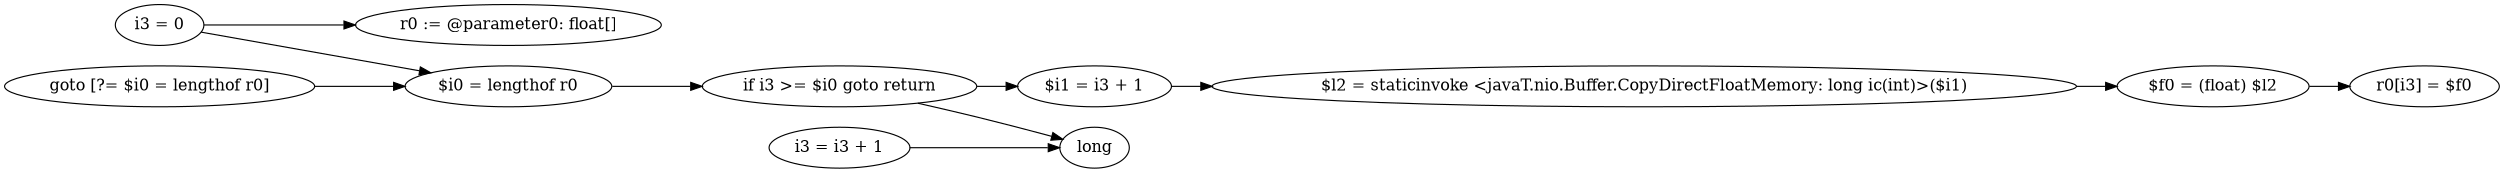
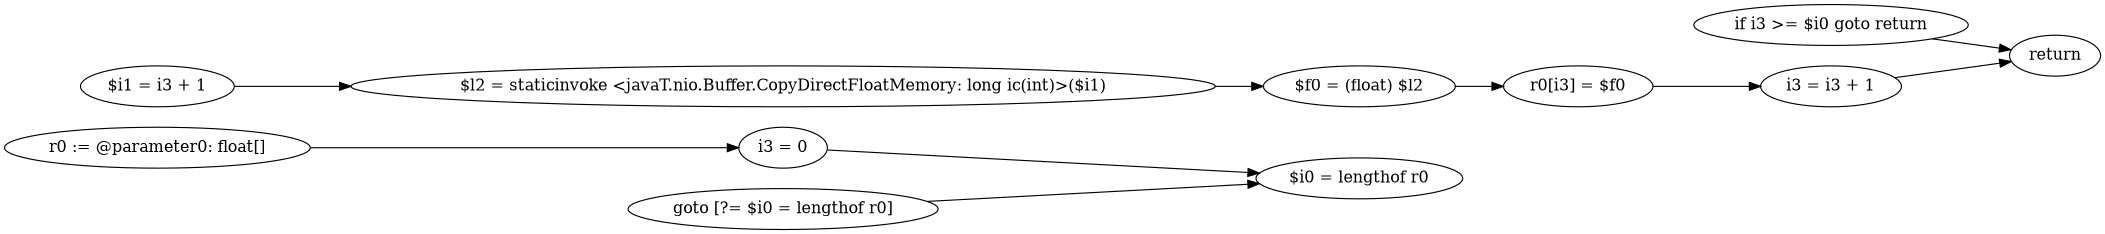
edge "i3 = 0" -> "r0 := @parameter0: float[]": reversed
edge "$i0 = lengthof r0" -> "if i3 >= $i0 goto return": removed
edge "if i3 >= $i0 goto return" -> "$i1 = i3 + 1": removed
edge "r0[i3] = $f0" -> "i3 = i3 + 1": added
node "long": label "long" -> "return"
